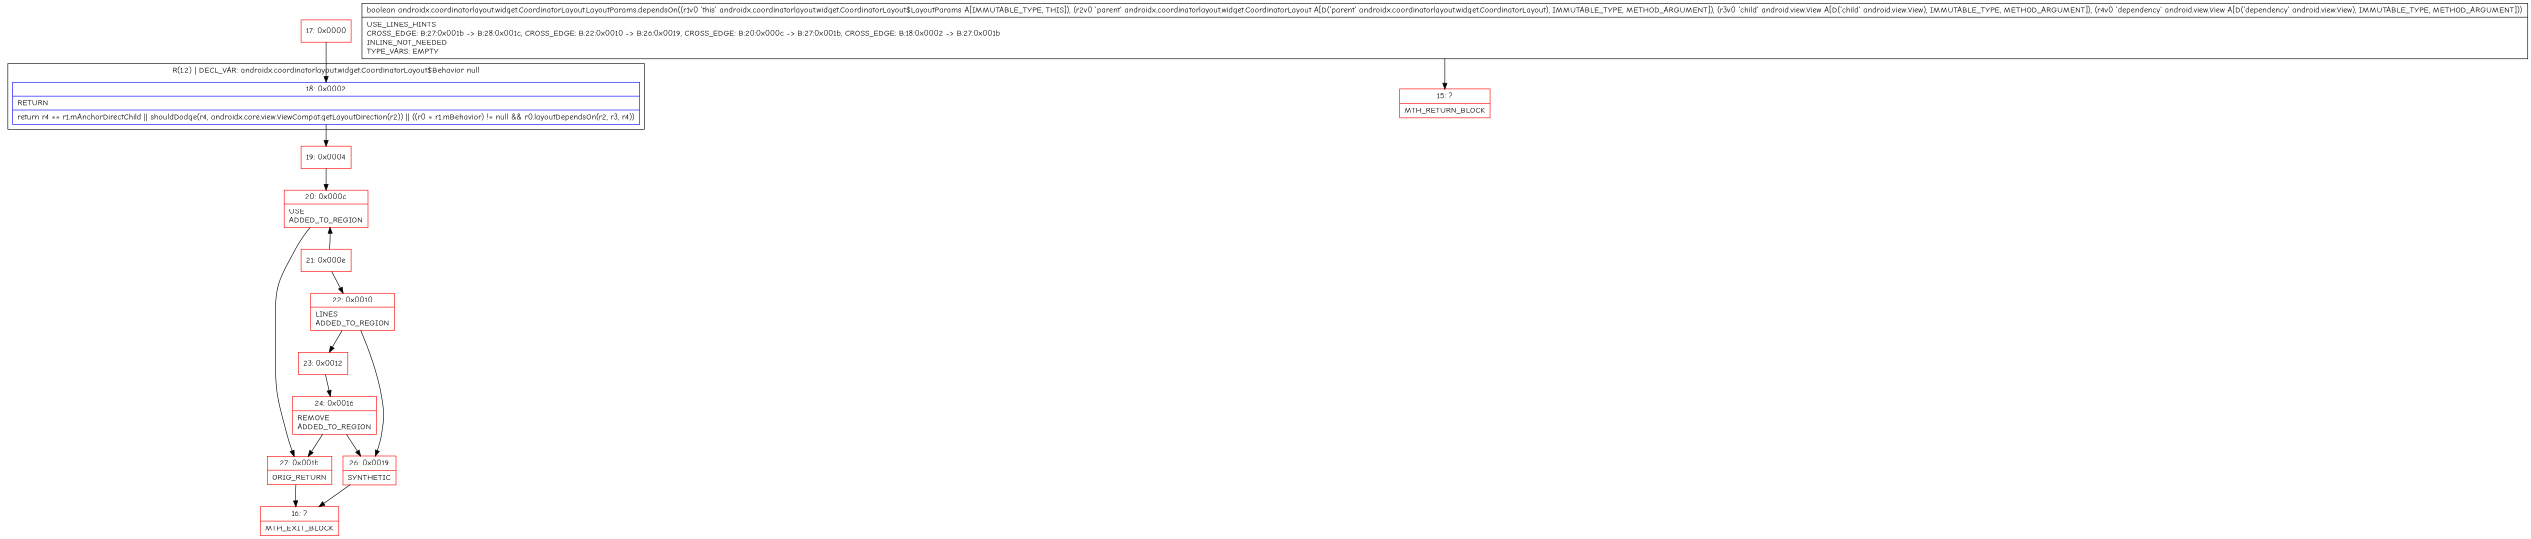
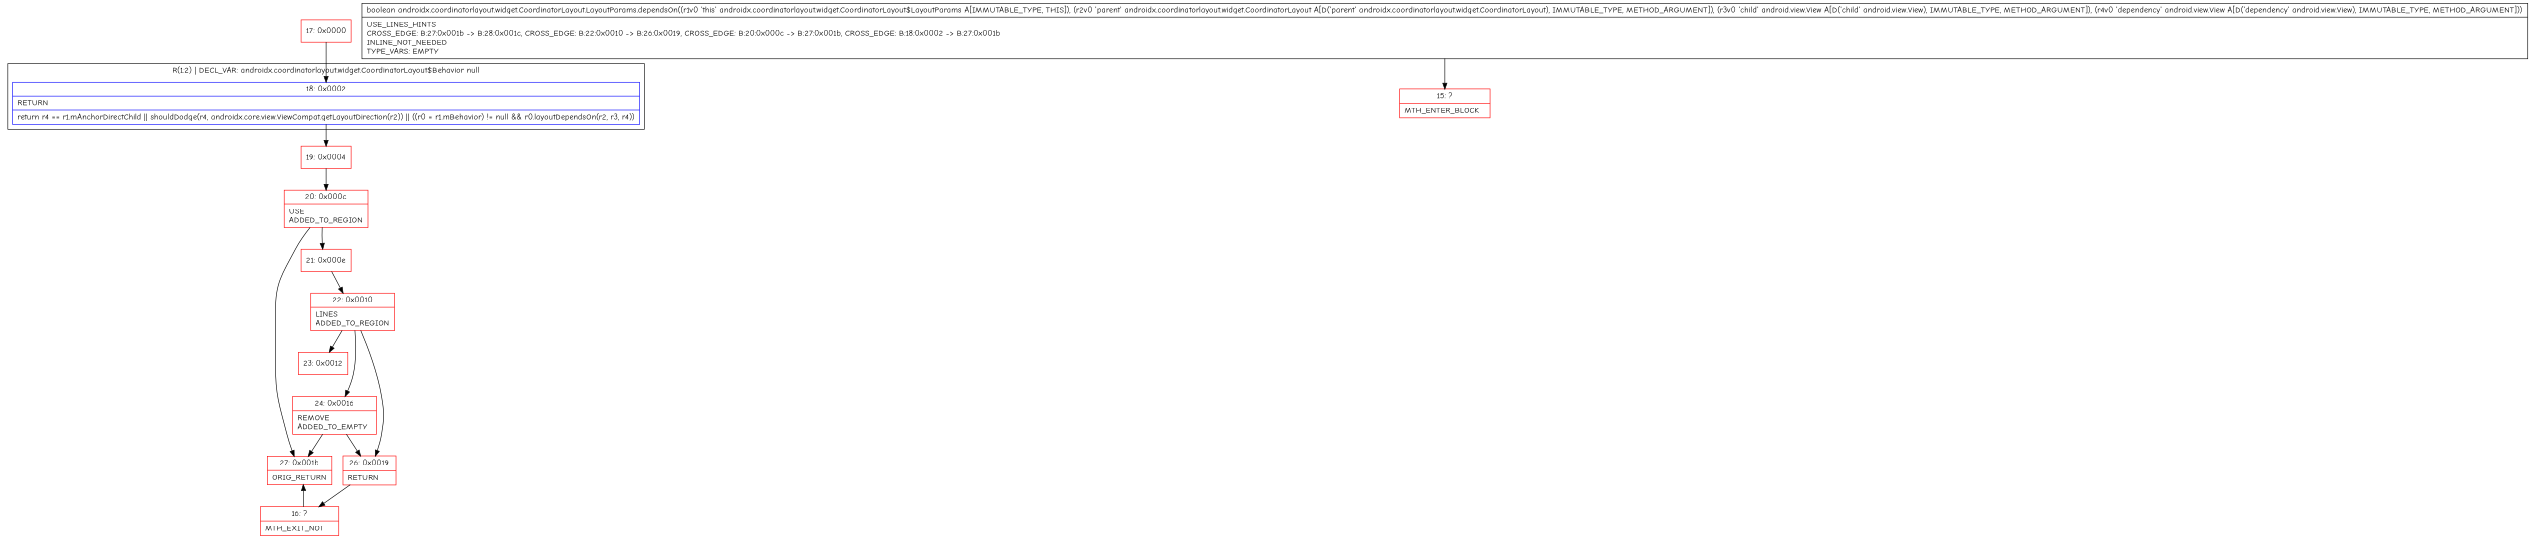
node "15: ?": text "MTH_RETURN_BLOCK" -> "MTH_ENTER_BLOCK"
edge "21: 0x000e" -> "20: 0x000c": reversed
edge "23: 0x0012" -> "24: 0x0016": now "22: 0x0010" -> "24: 0x0016"
node "24: 0x0016": text "ADDED_TO_REGION" -> "ADDED_TO_EMPTY"
node "26: 0x0019": text "SYNTHETIC" -> "RETURN"
edge "27: 0x001b" -> "16: ?": reversed
node "16: ?": text "MTH_EXIT_BLOCK" -> "MTH_EXIT_NOT"
